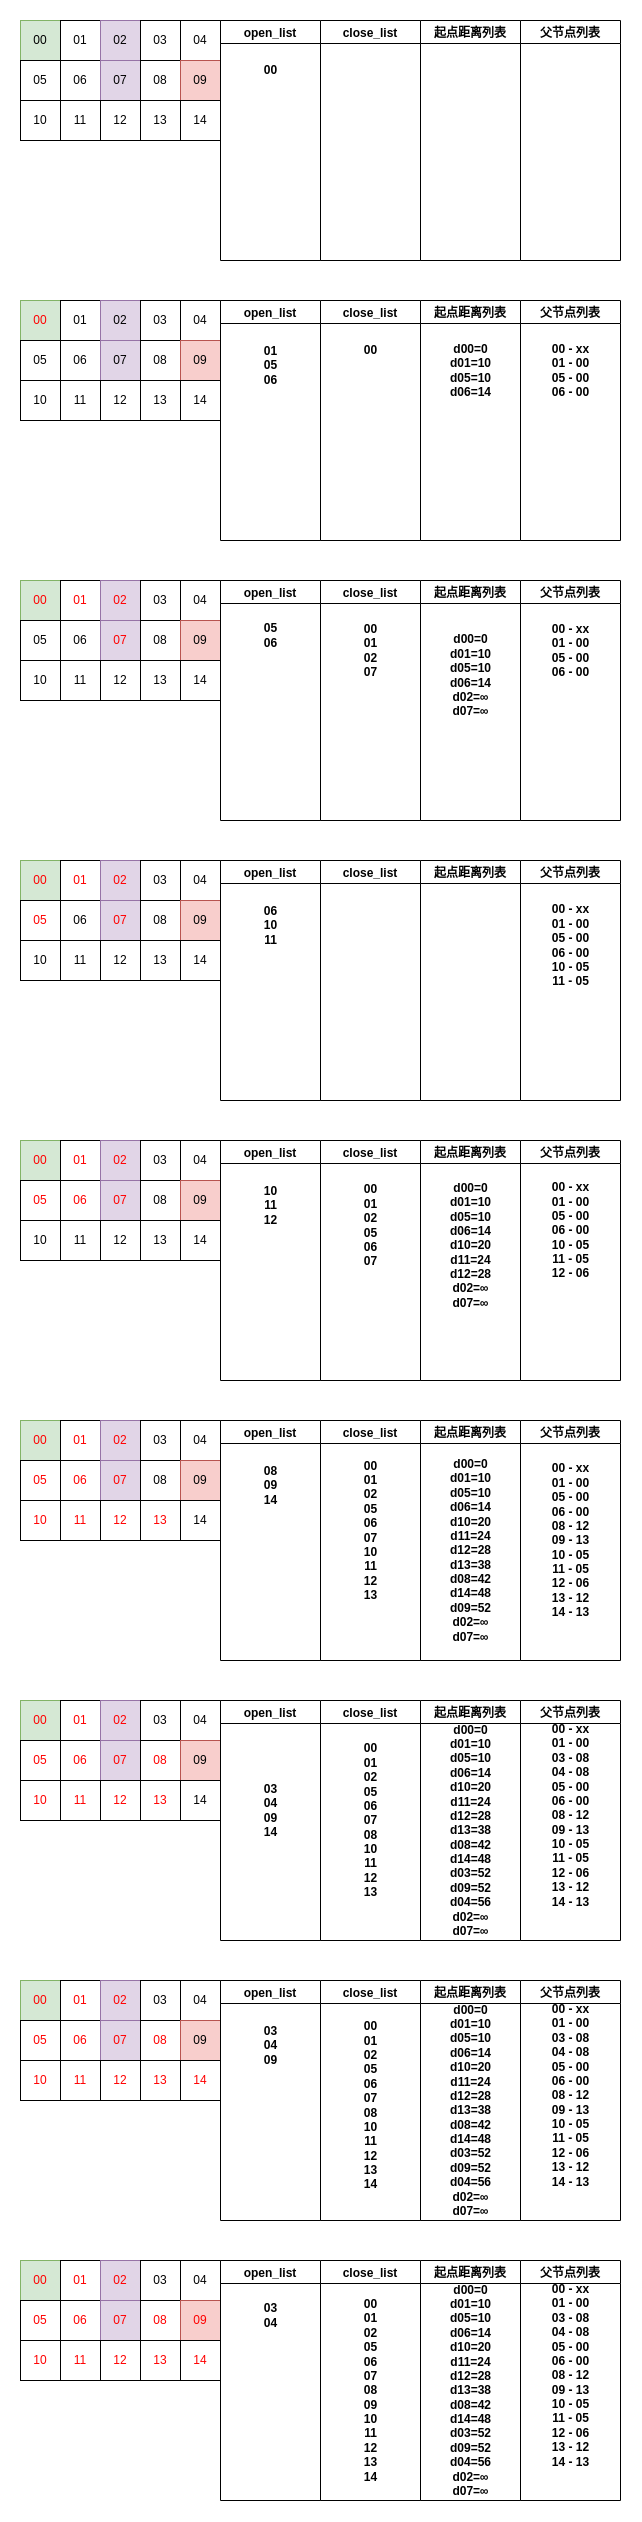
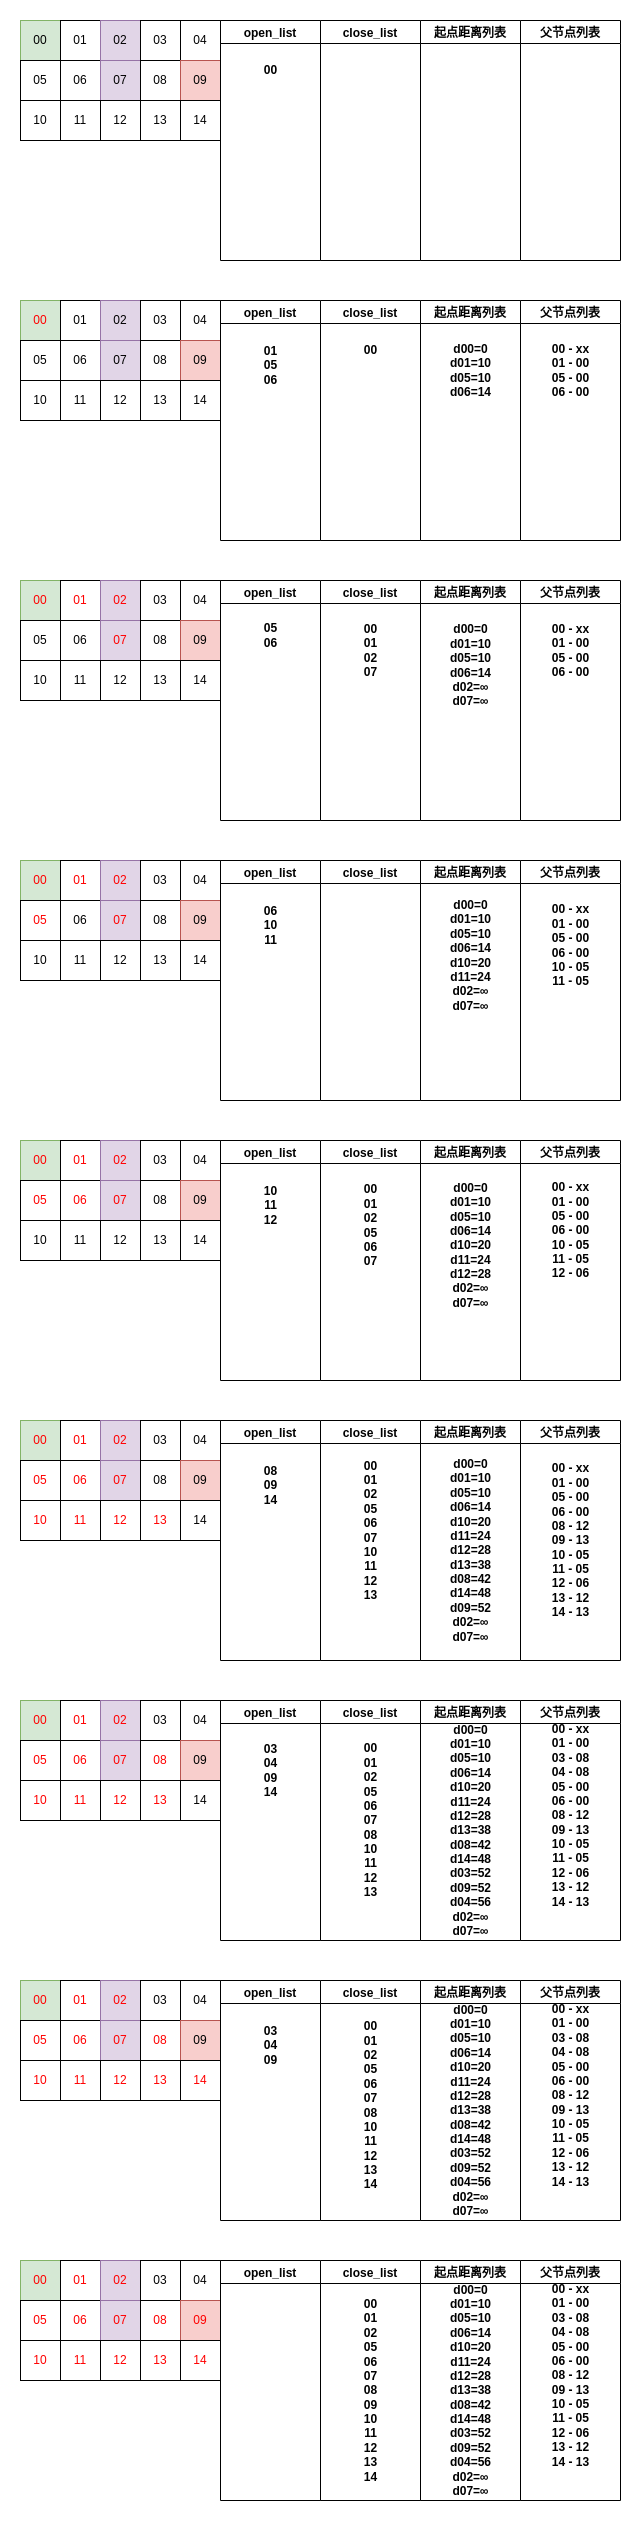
node "d00=0 d01=10 d05=10 d06=14 d02=∞ d07=∞": moved (471, 676) -> (471, 666)
node "d00=0 d01=10 d05=10 d06=14 d10=20 d11=24 d02=∞ d07=∞": added
node "03 04 09 14": moved (271, 1811) -> (271, 1771)
node "03 04": removed
